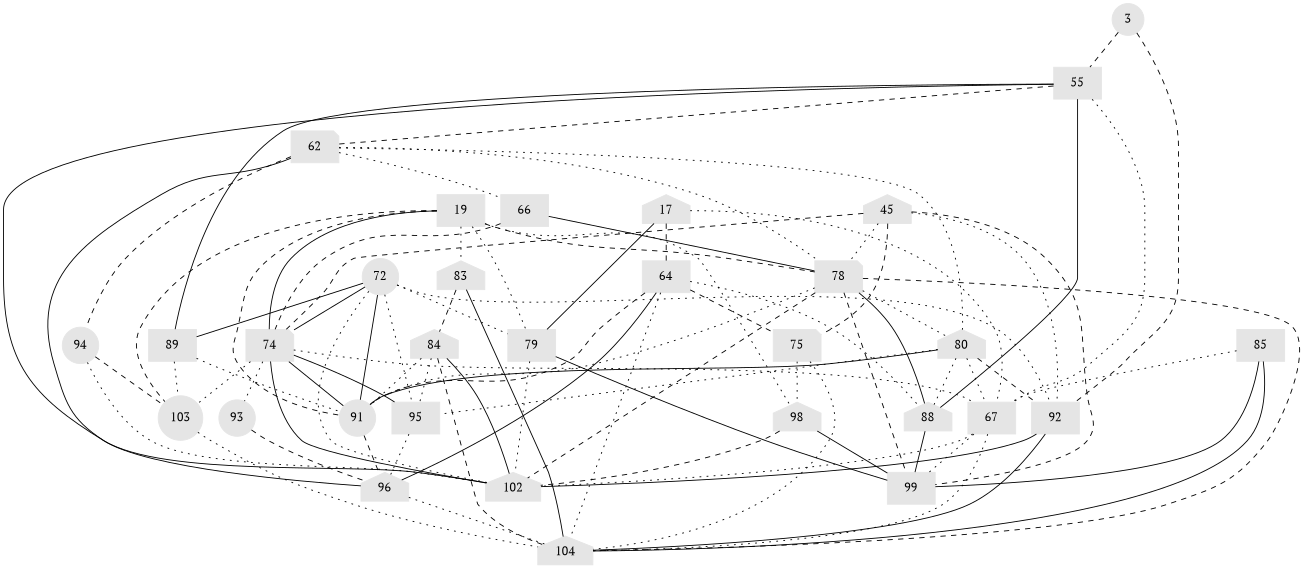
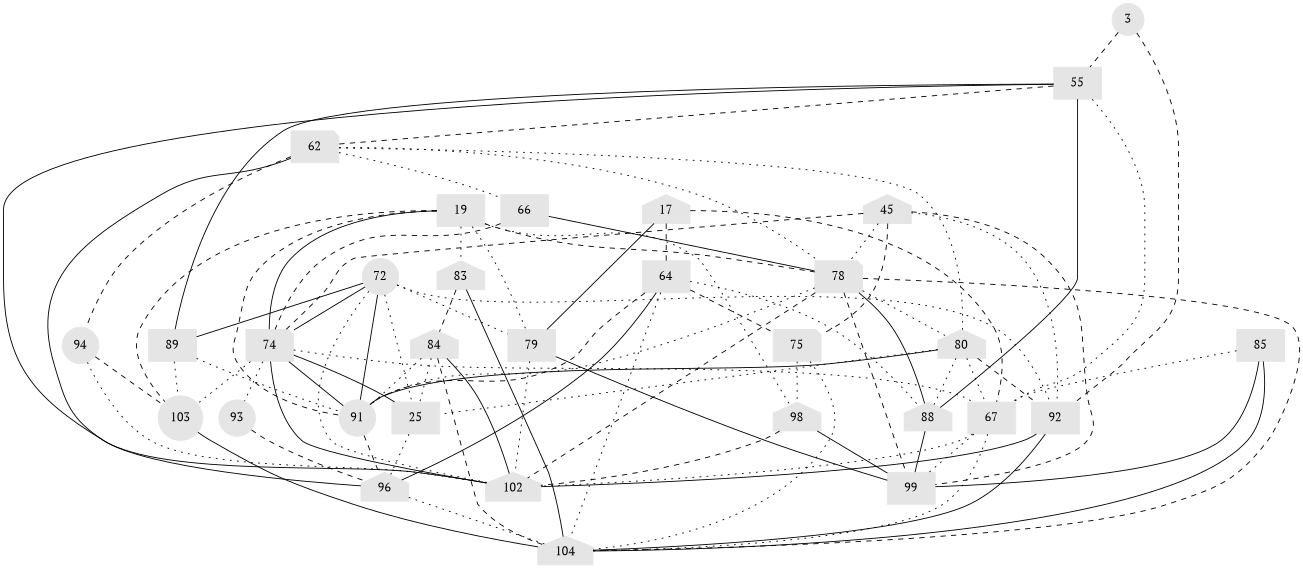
edge "17" -- "67": style dotted -> dashed
node "95": label "95" -> "25"
edge "103" -- "104": style dotted -> solid
